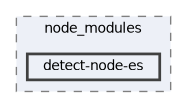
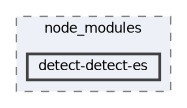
node "detect-node-es": label "detect-node-es" -> "detect-detect-es"
